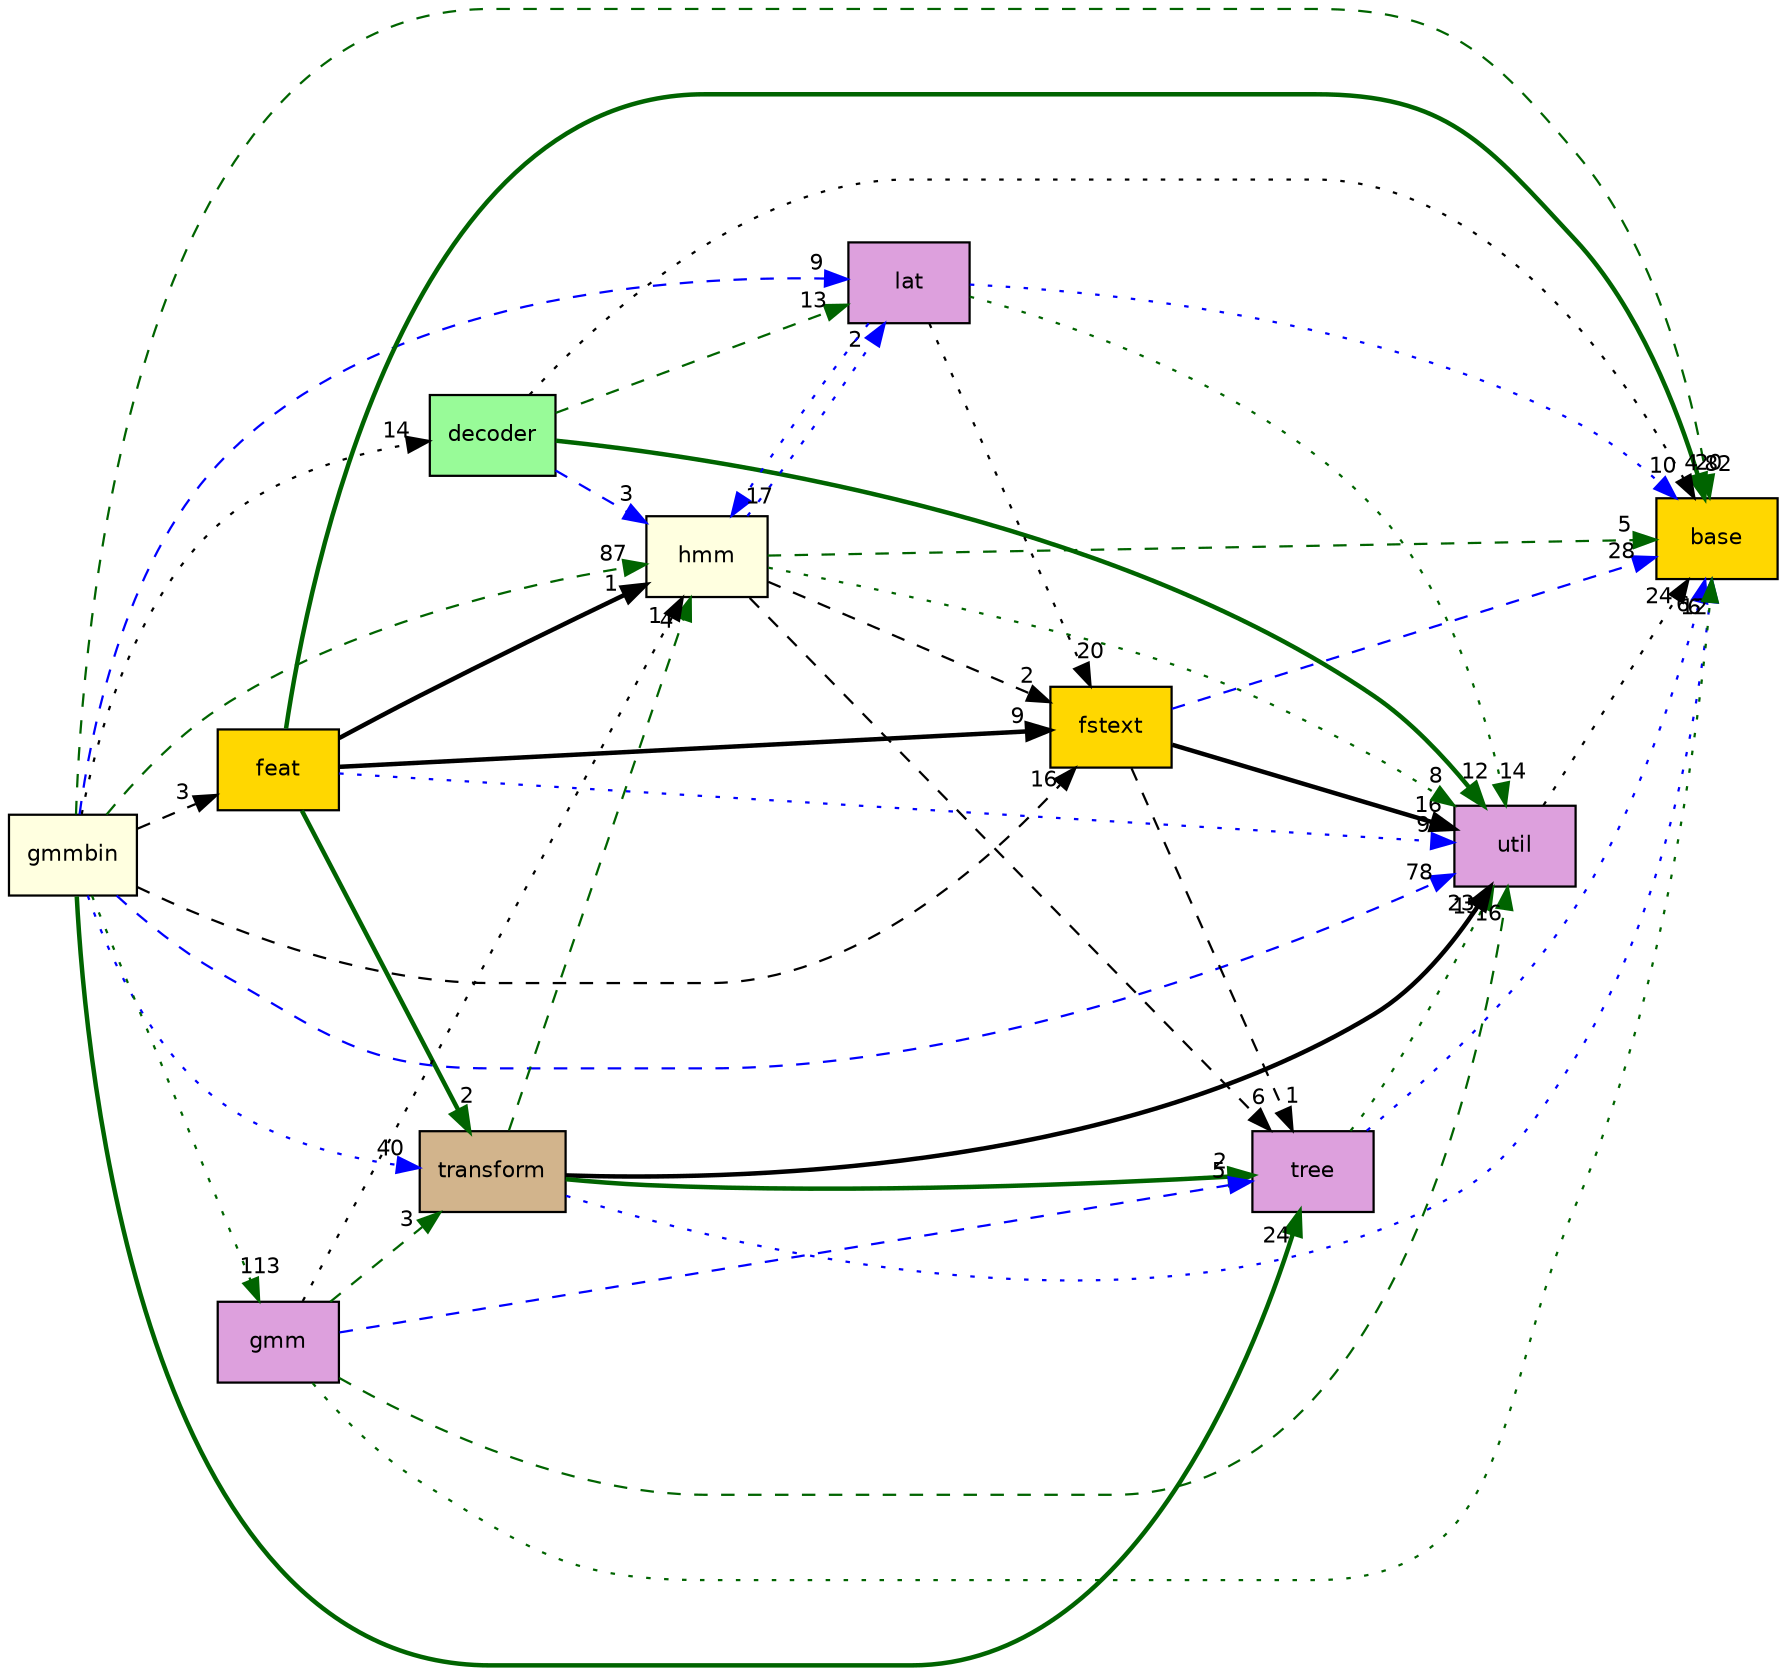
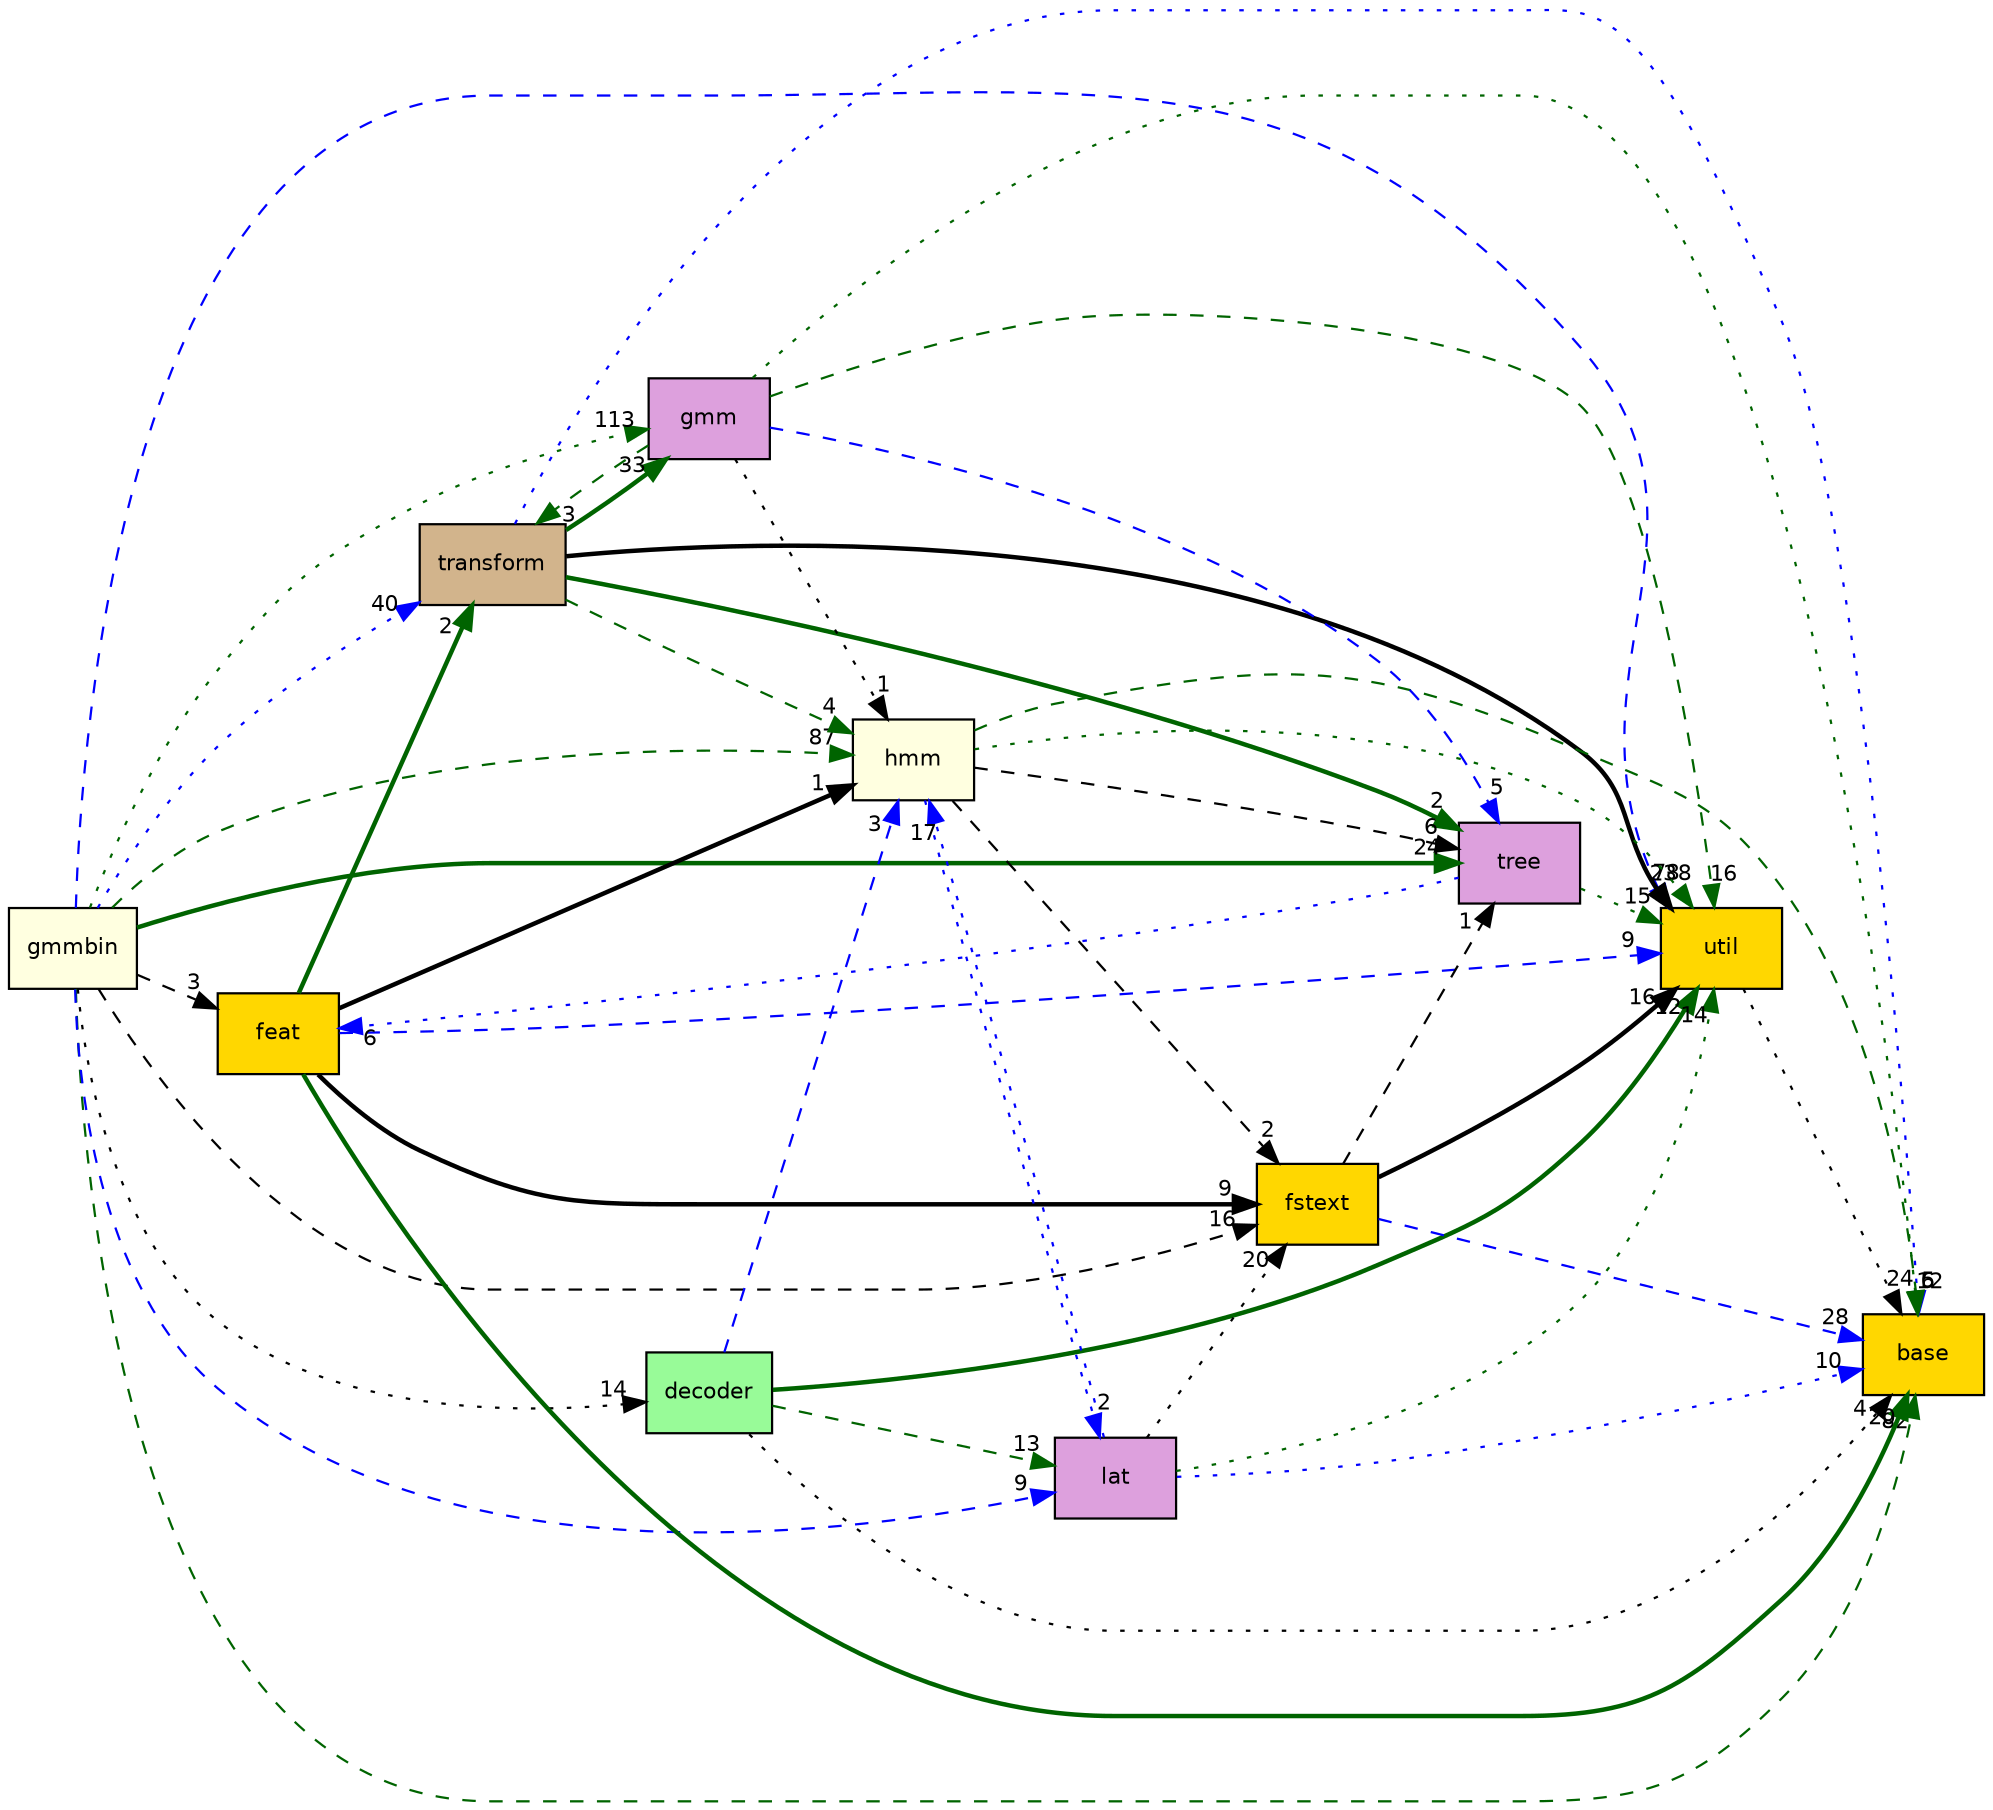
edge "transform" -> "gmm": added
edge "feat" -> "util": style dotted -> dashed
node "util": fillcolor plum -> gold
edge "tree" -> "base": now "tree" -> "feat"
